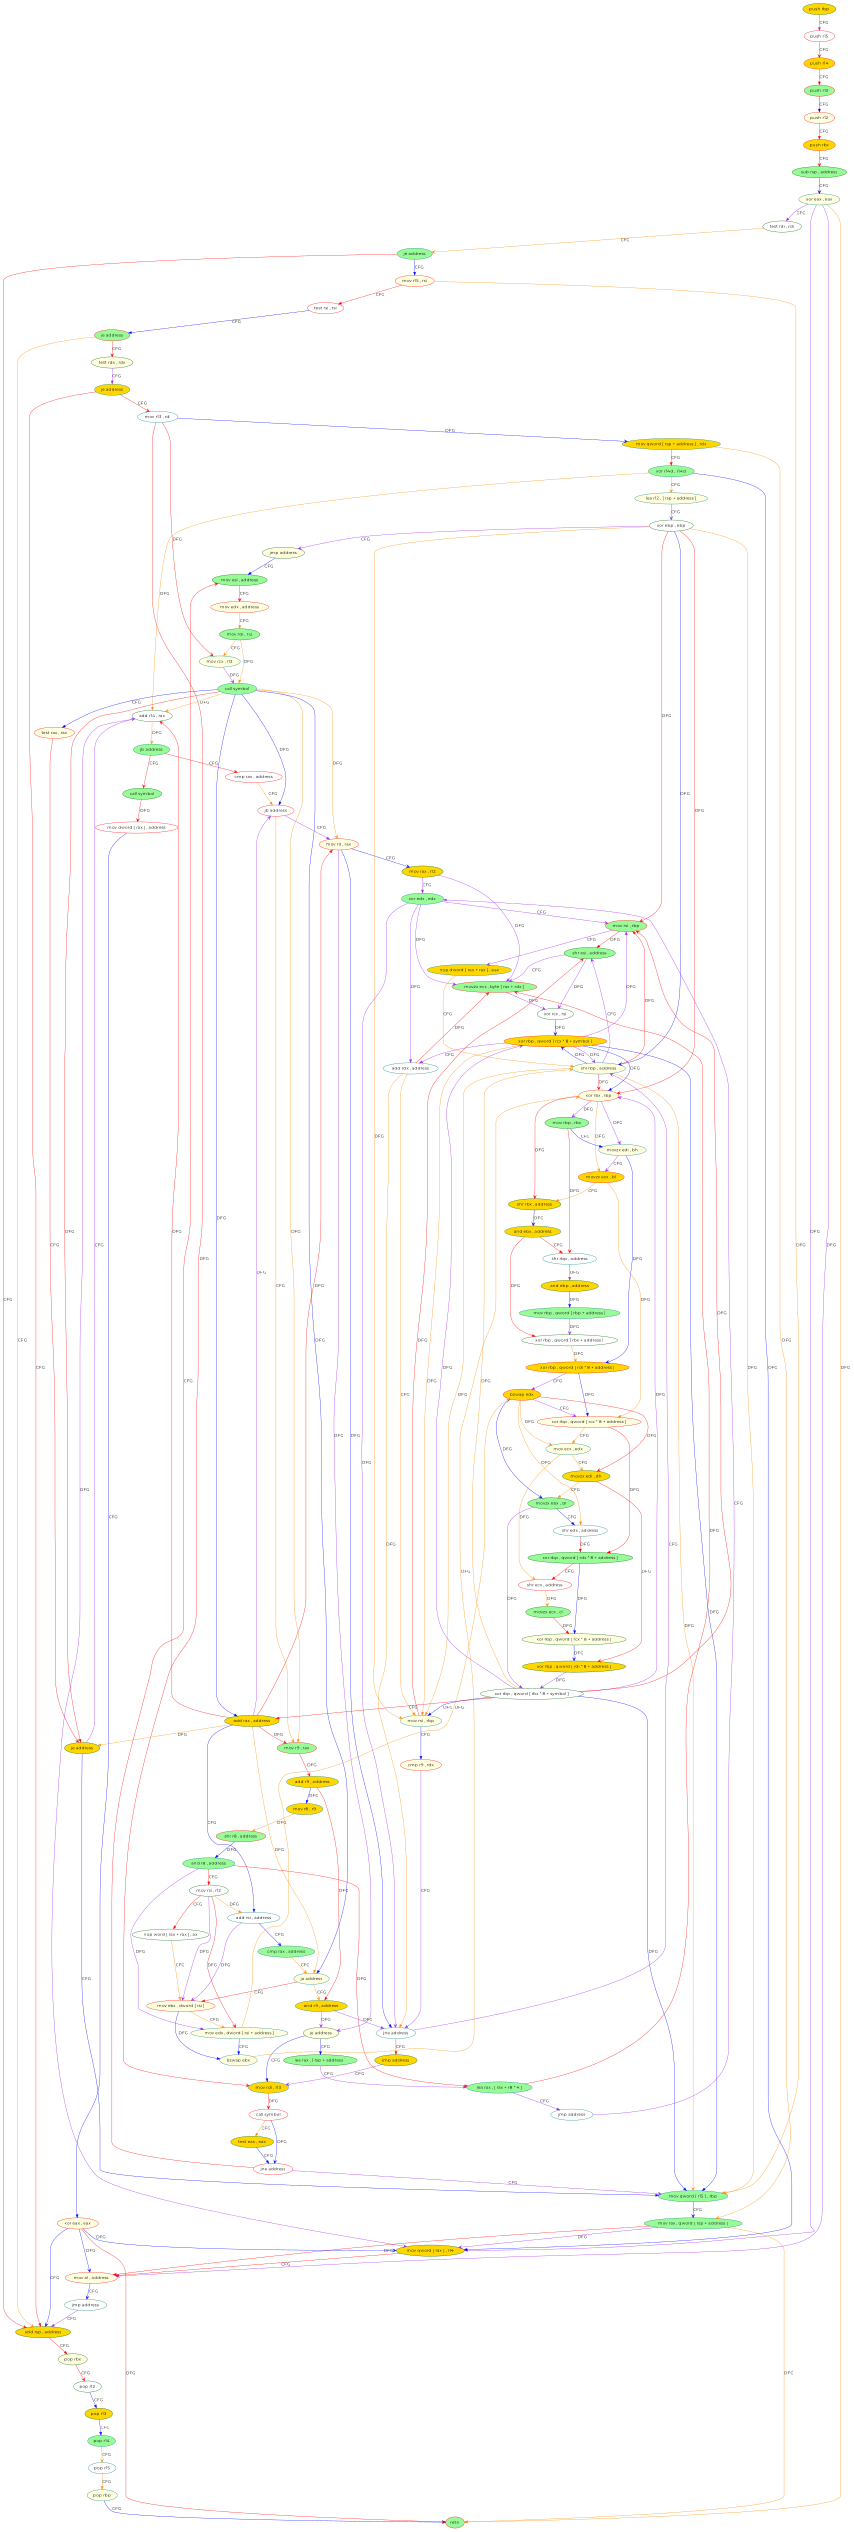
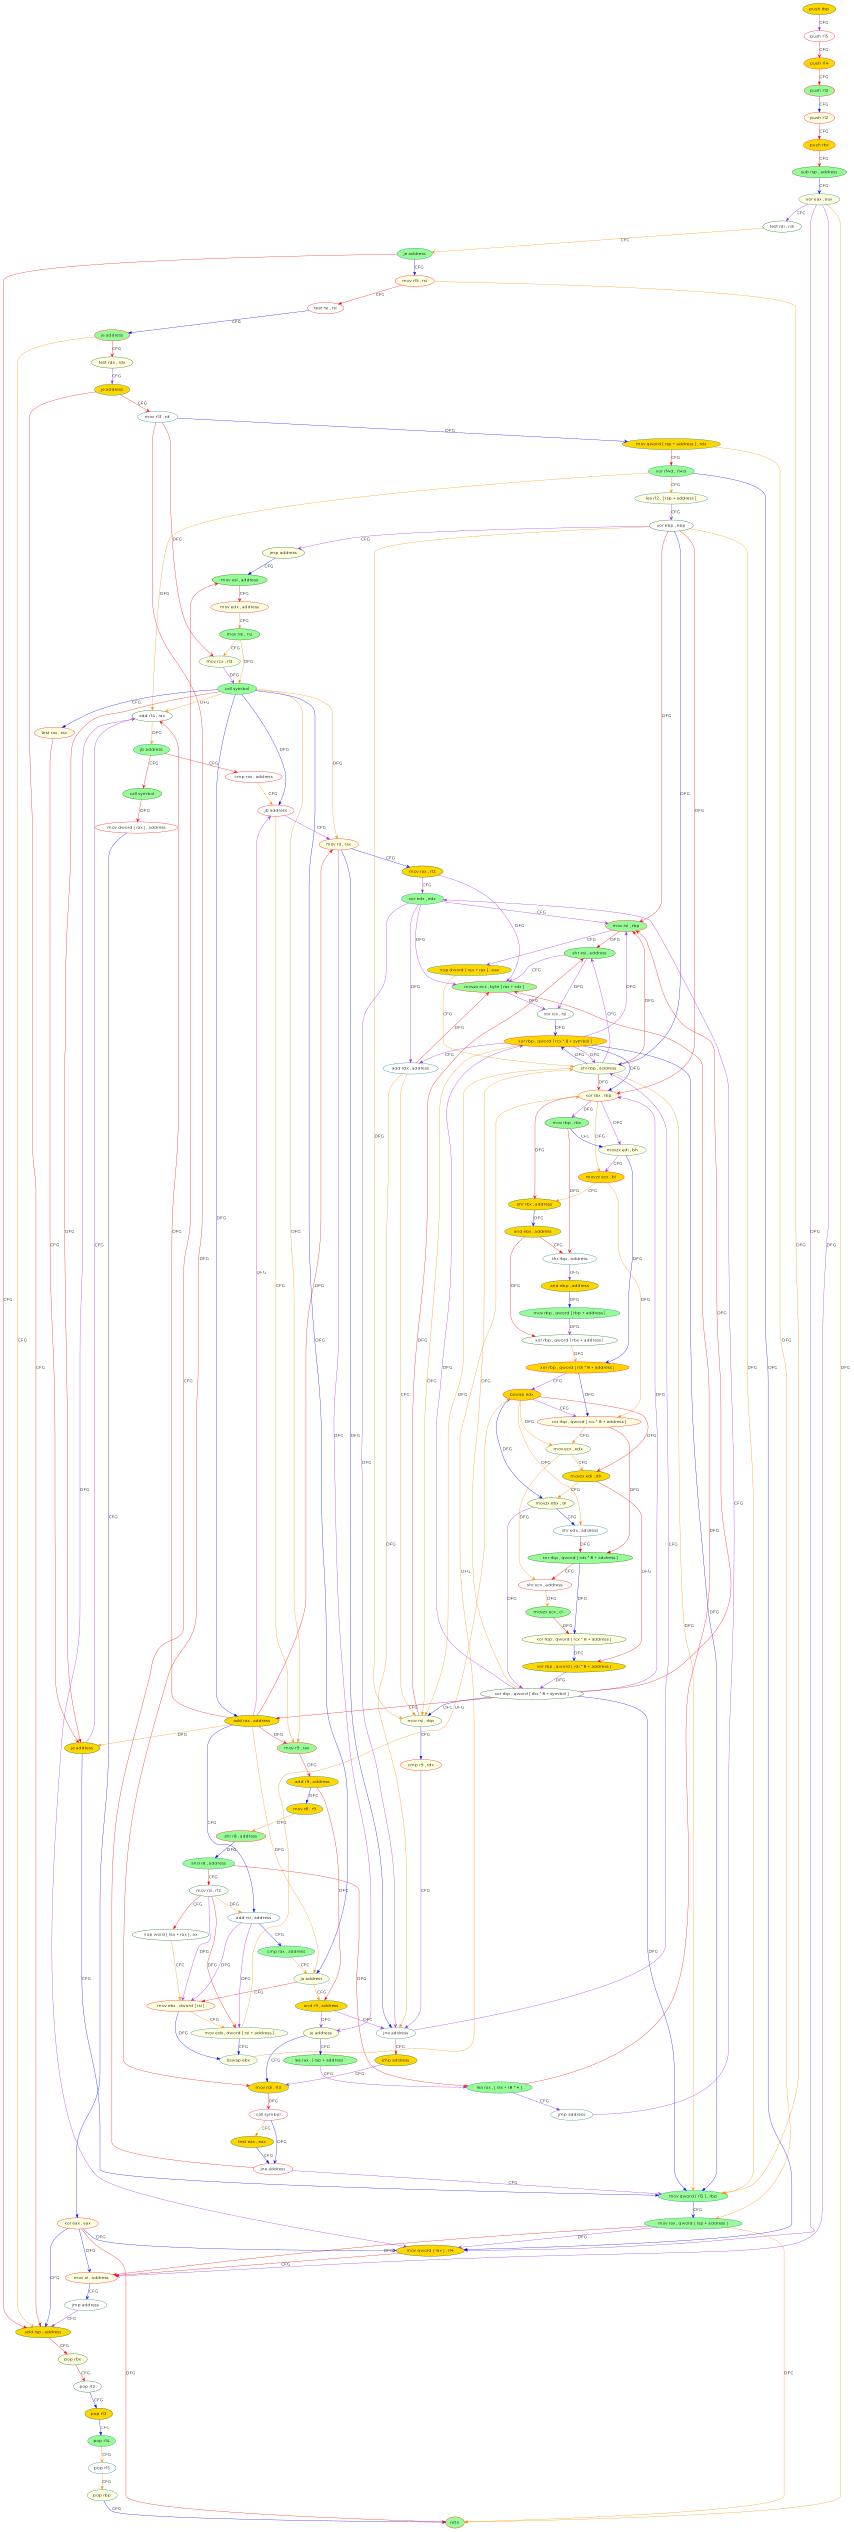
node "movzx ebx , dl": fillcolor palegreen -> lightyellow
edge "and r8 , address" -> "mov edx , dword [ rsi + address ]": now "add rsi , address" -> "mov edx , dword [ rsi + address ]"
